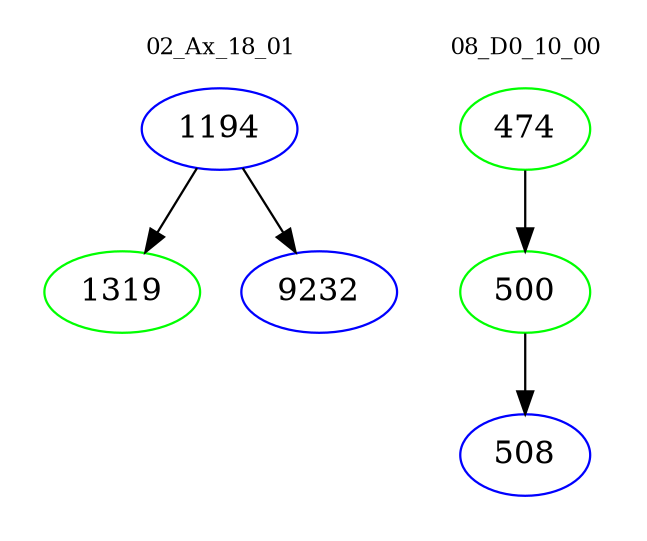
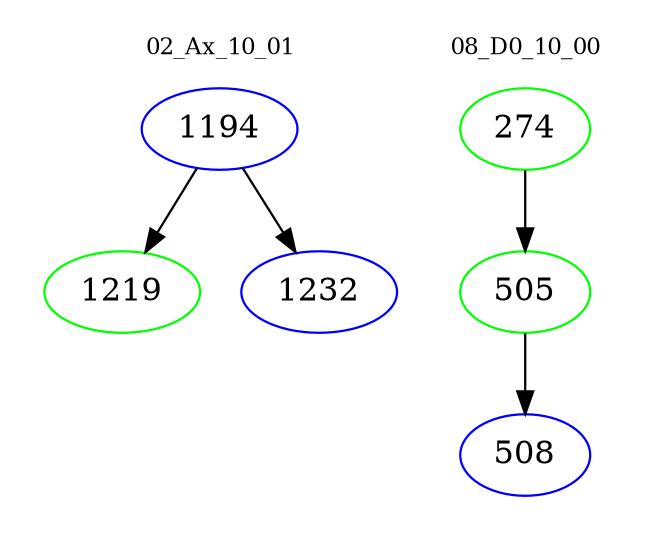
cluster "02_Ax_18_01": label "02_Ax_18_01" -> "02_Ax_10_01"
node "474": label "474" -> "274"
node "1319": label "1319" -> "1219"
node "9232": label "9232" -> "1232"
node "500": label "500" -> "505"
